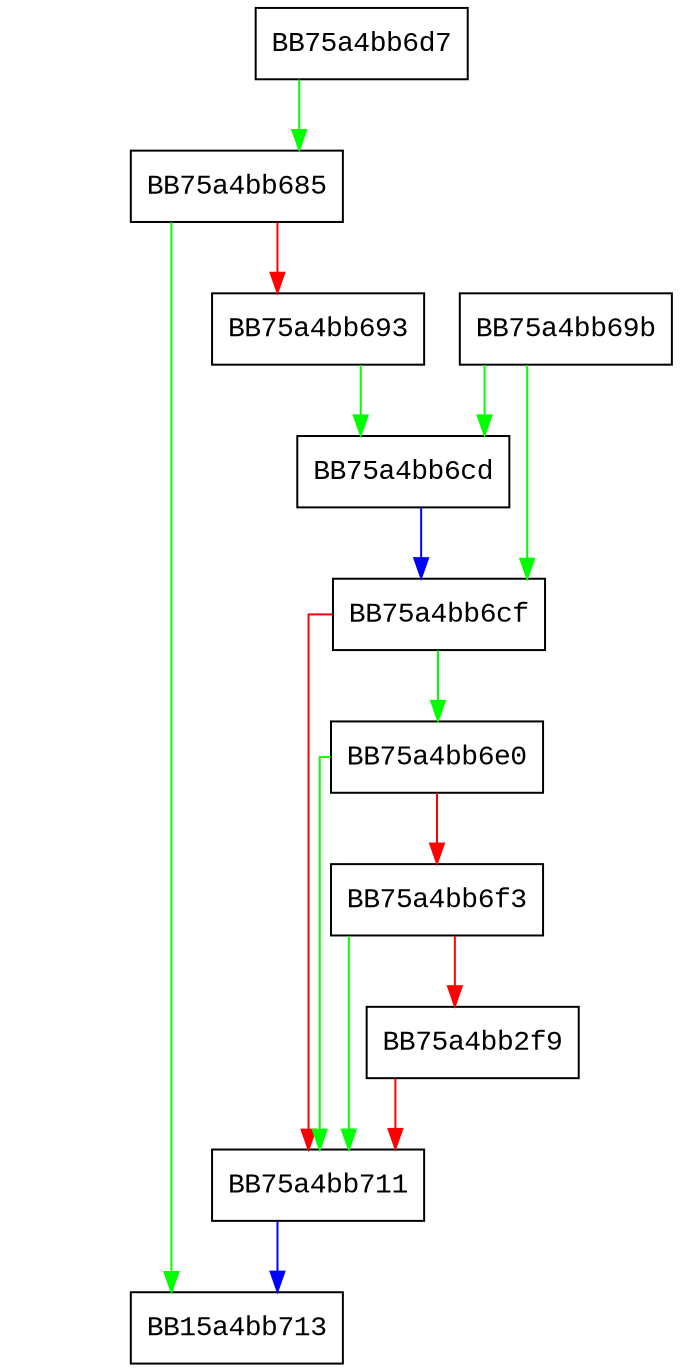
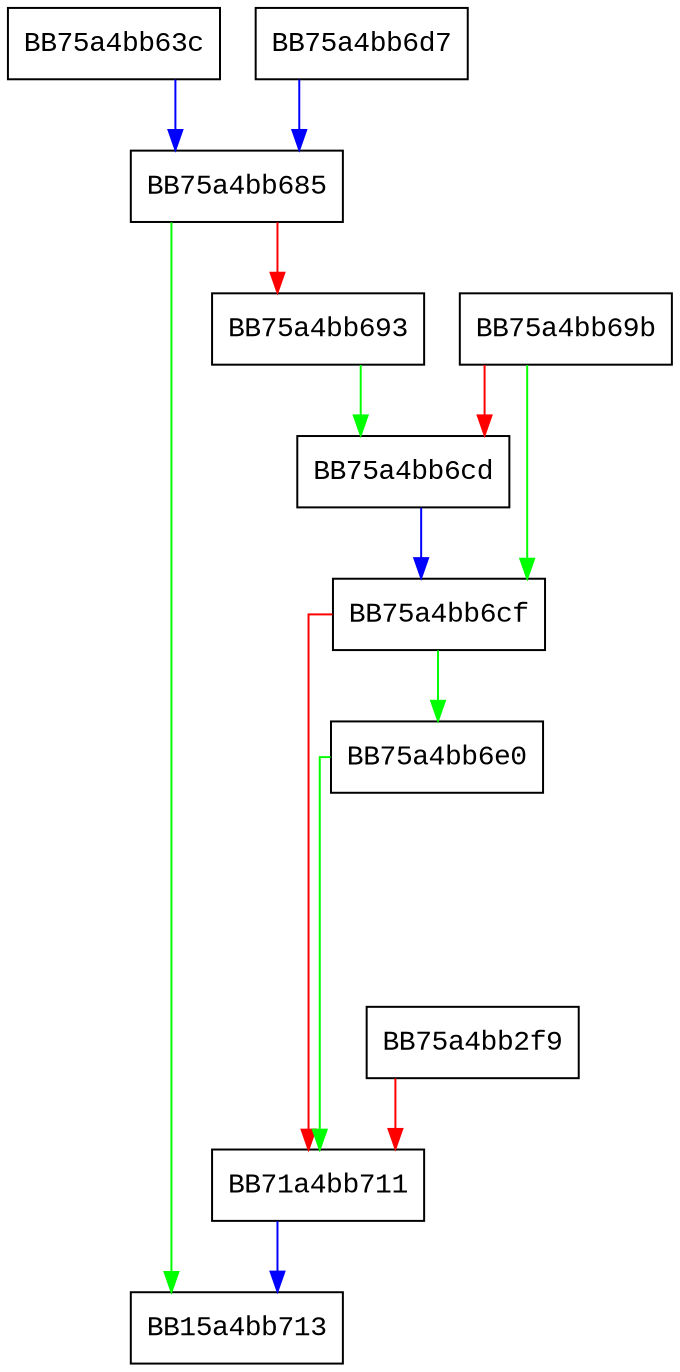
node "BB75a4bb63c": added
edge "BB75a4bb6d7" -> "BB75a4bb685": color green -> blue
edge "BB75a4bb69b" -> "BB75a4bb6cd": color green -> red
node "BB75a4bb6f3": removed
node "BB75a4bb711": label "BB75a4bb711" -> "BB71a4bb711"
